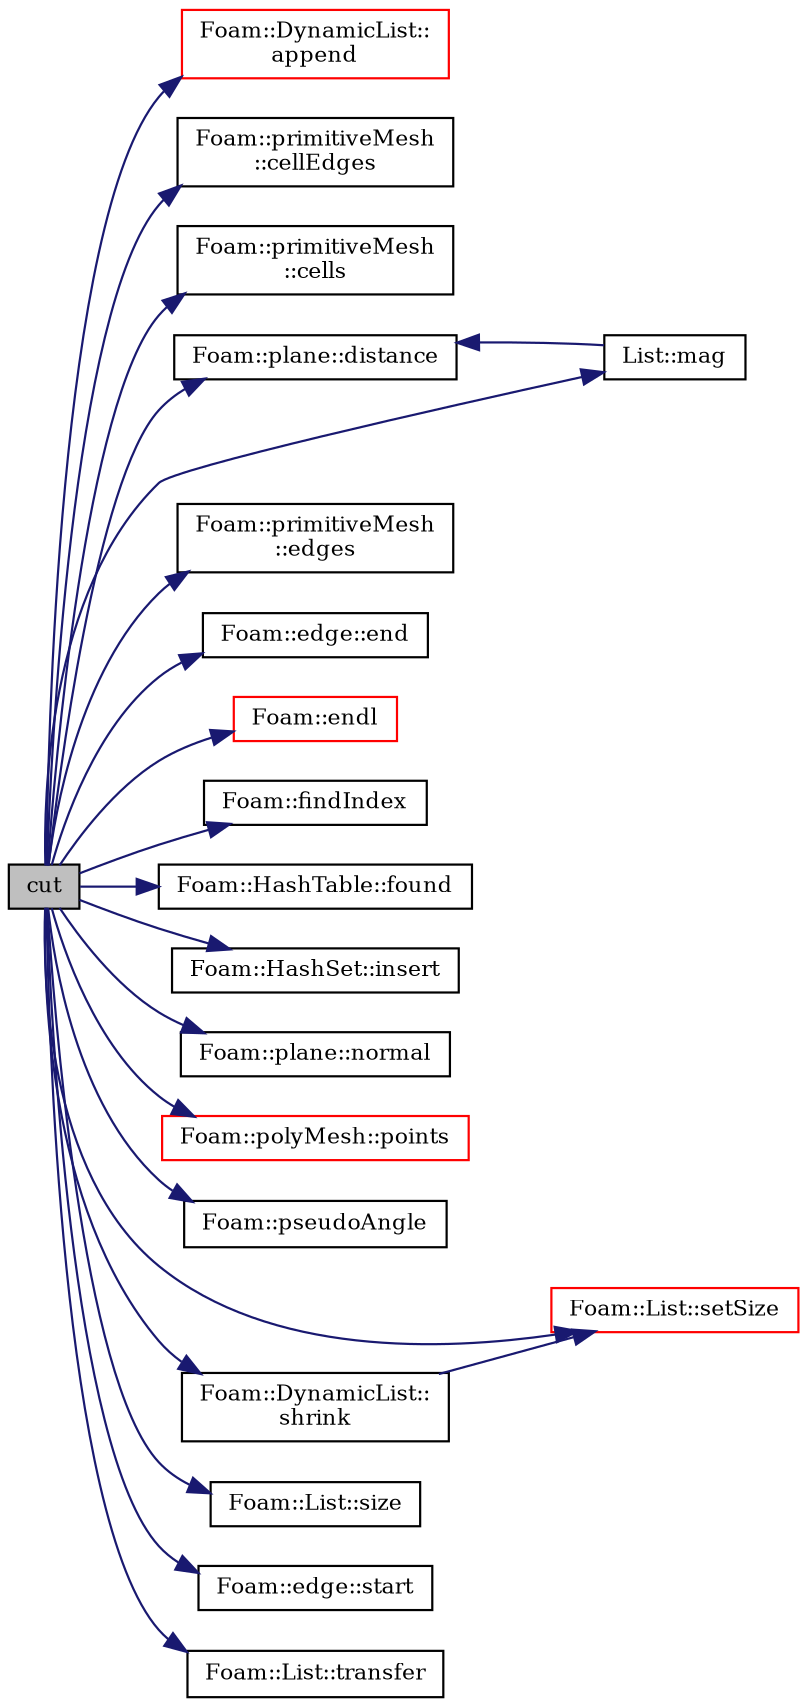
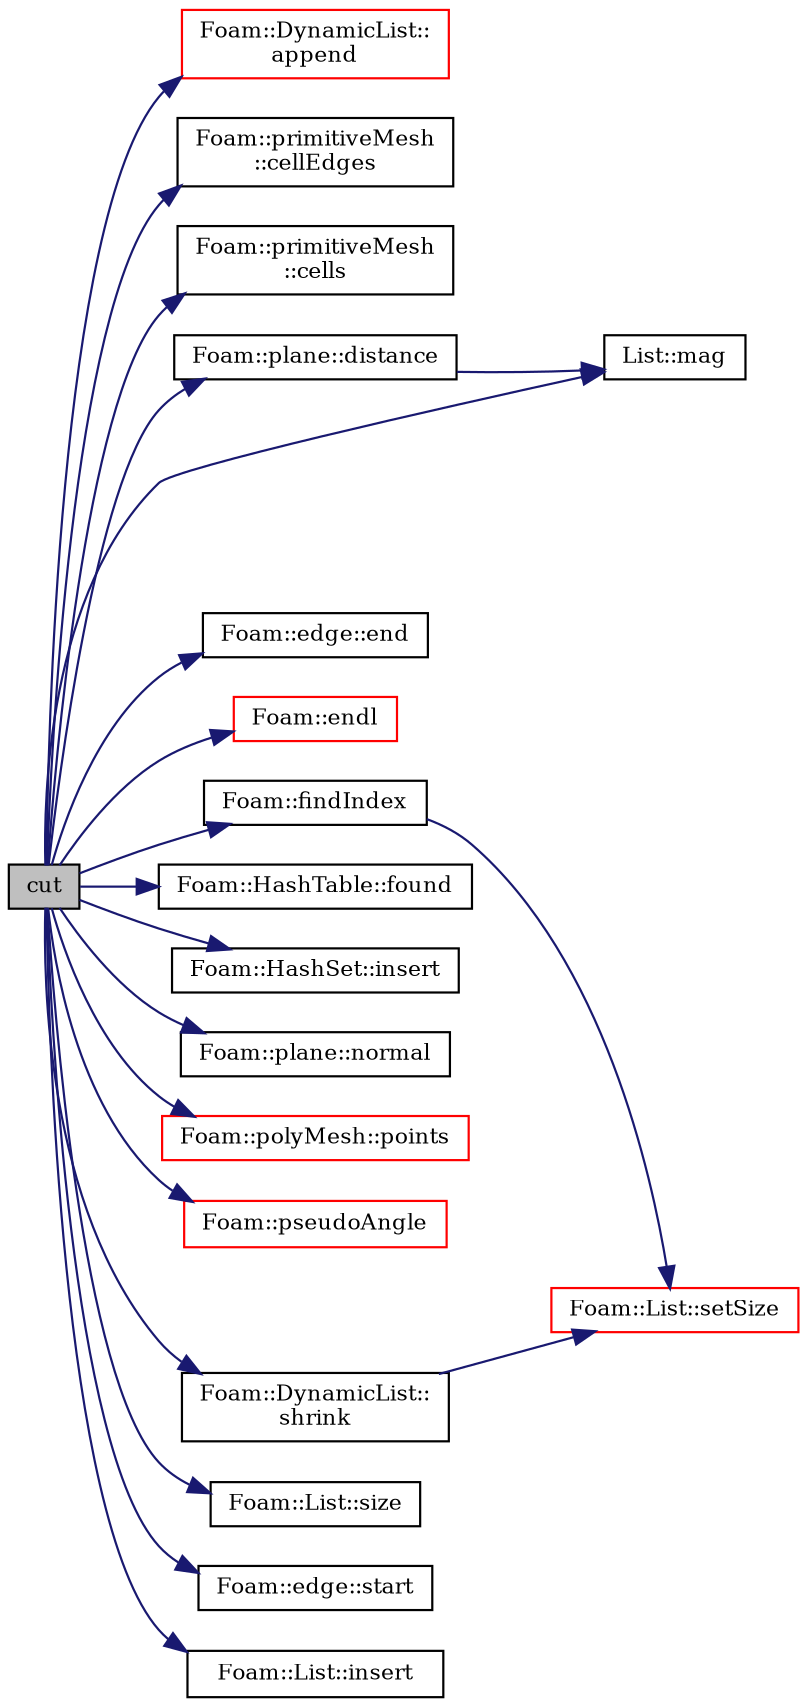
edge "List::mag" -> "Foam::plane::distance": reversed
node "Foam::primitiveMesh ::edges": removed
node "Foam::pseudoAngle": color black -> red
edge "cut" -> "Foam::List::setSize": now "Foam::findIndex" -> "Foam::List::setSize"
node "Foam::List::transfer": label "Foam::List::transfer" -> "Foam::List::insert"
